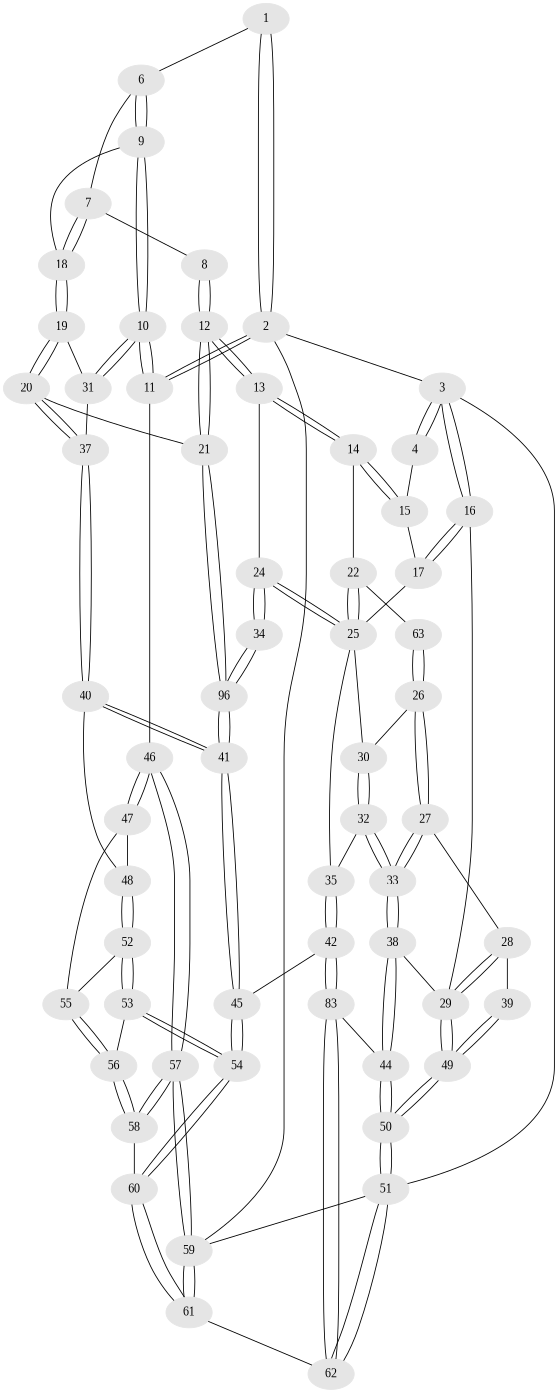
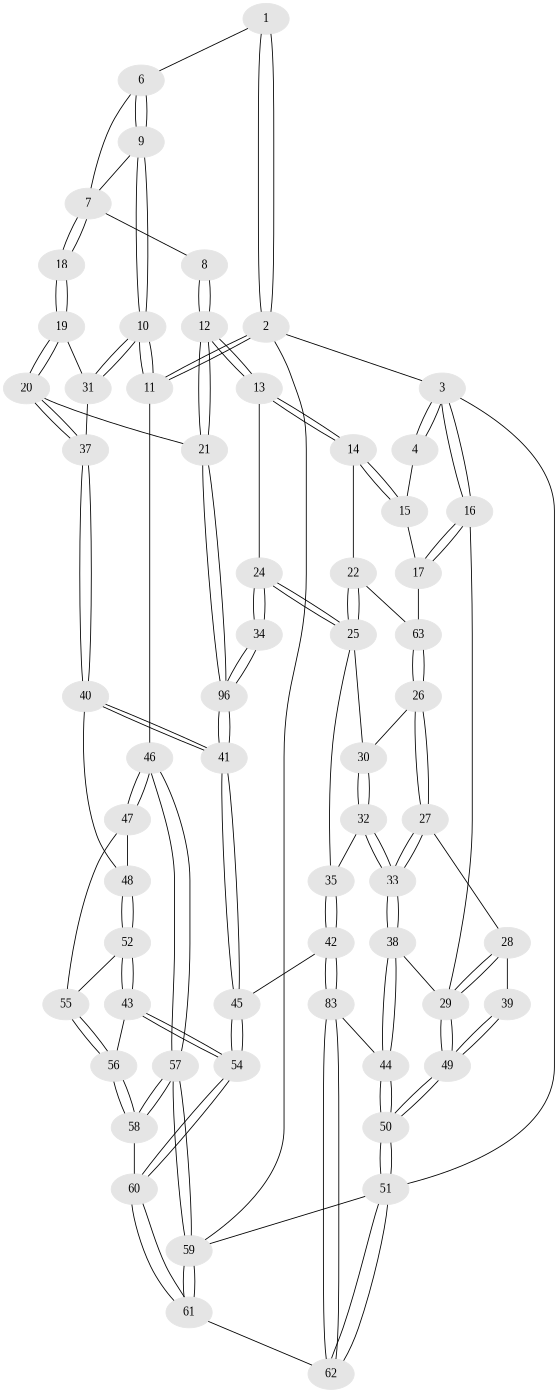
edge "9" -- "18": now "9" -- "7"
edge "17" -- "25": now "17" -- "63"
node "53": label "53" -> "43"
